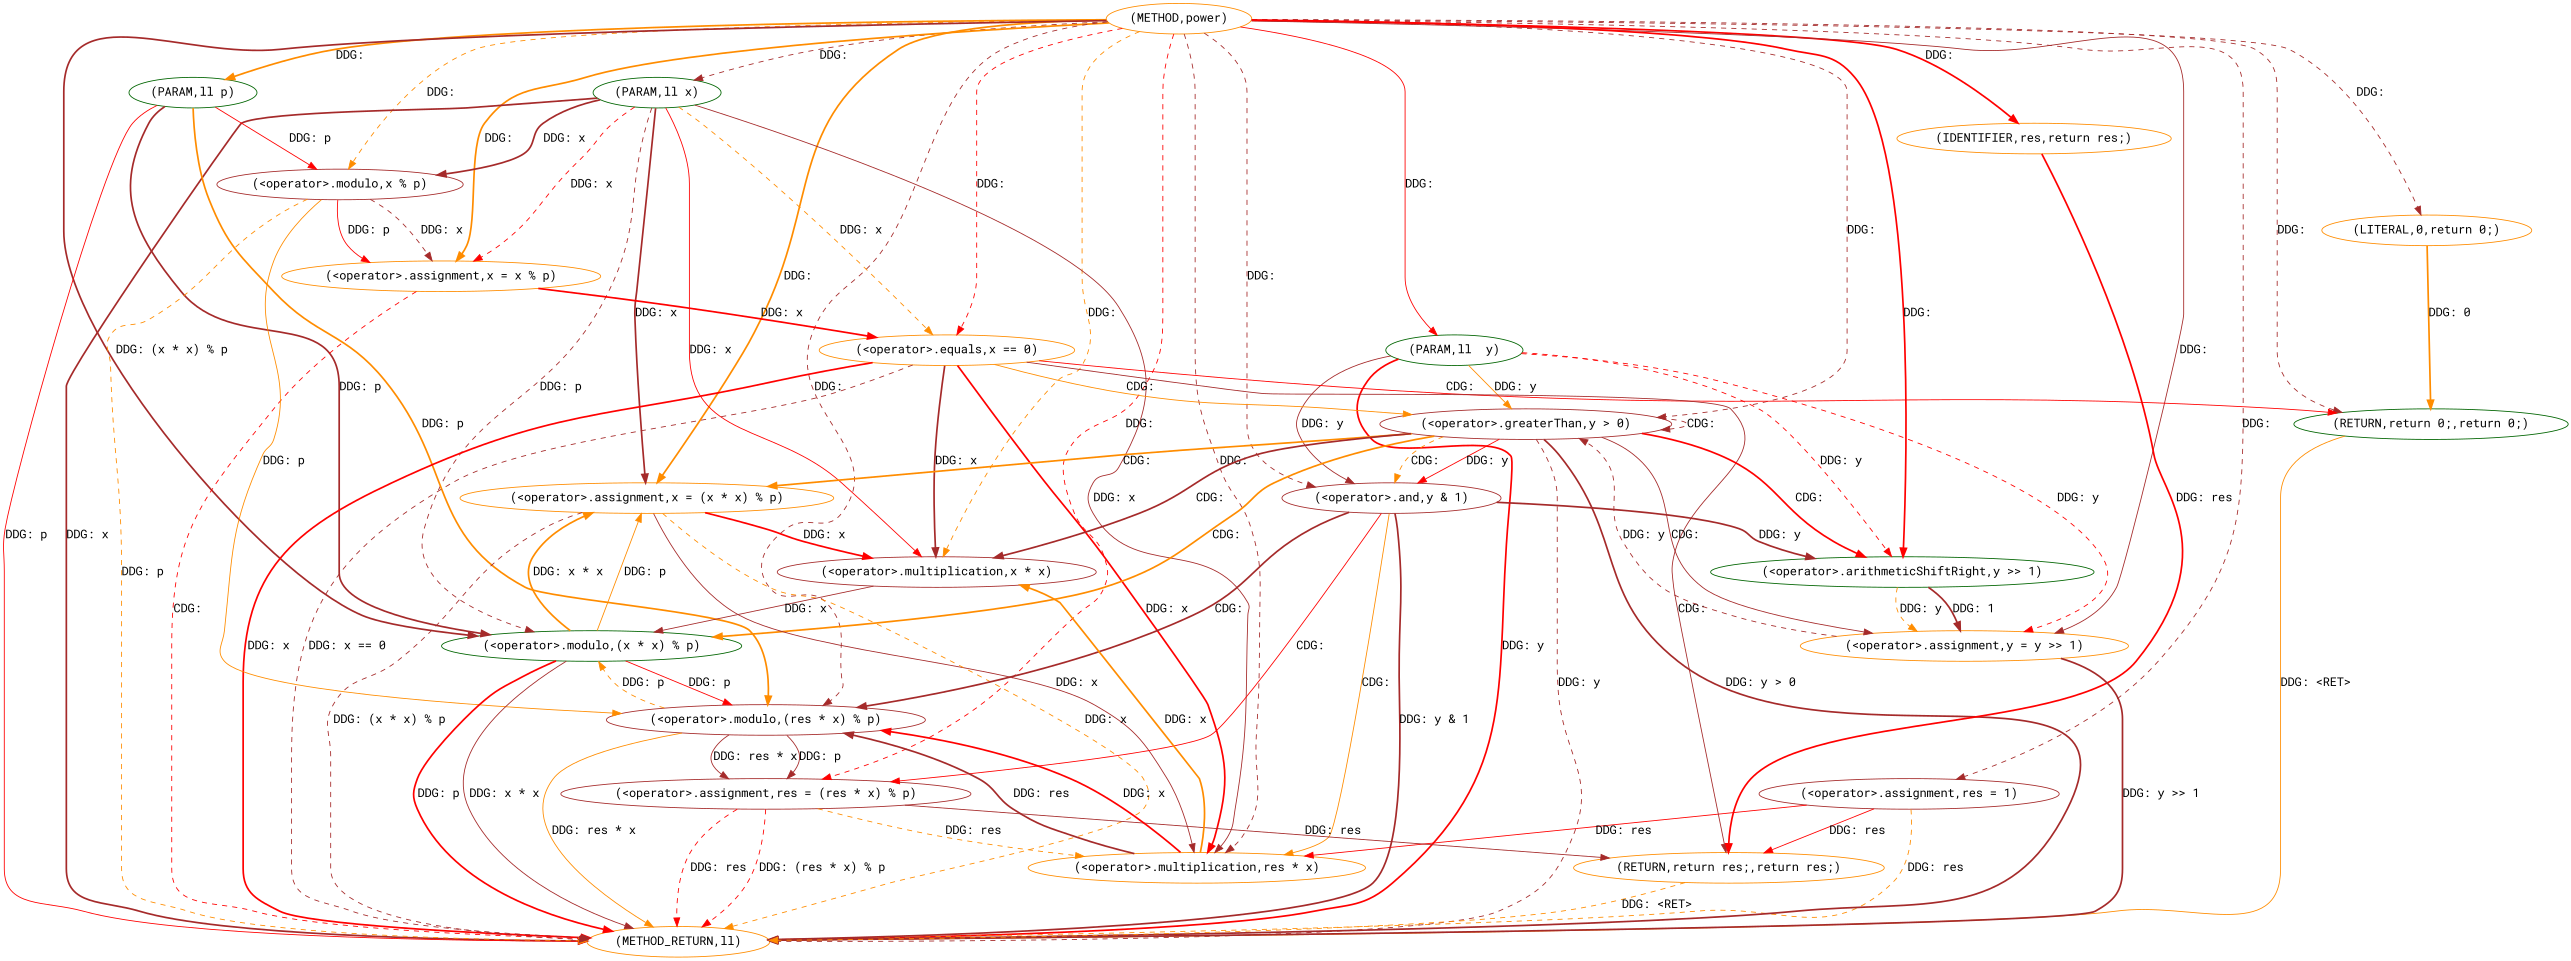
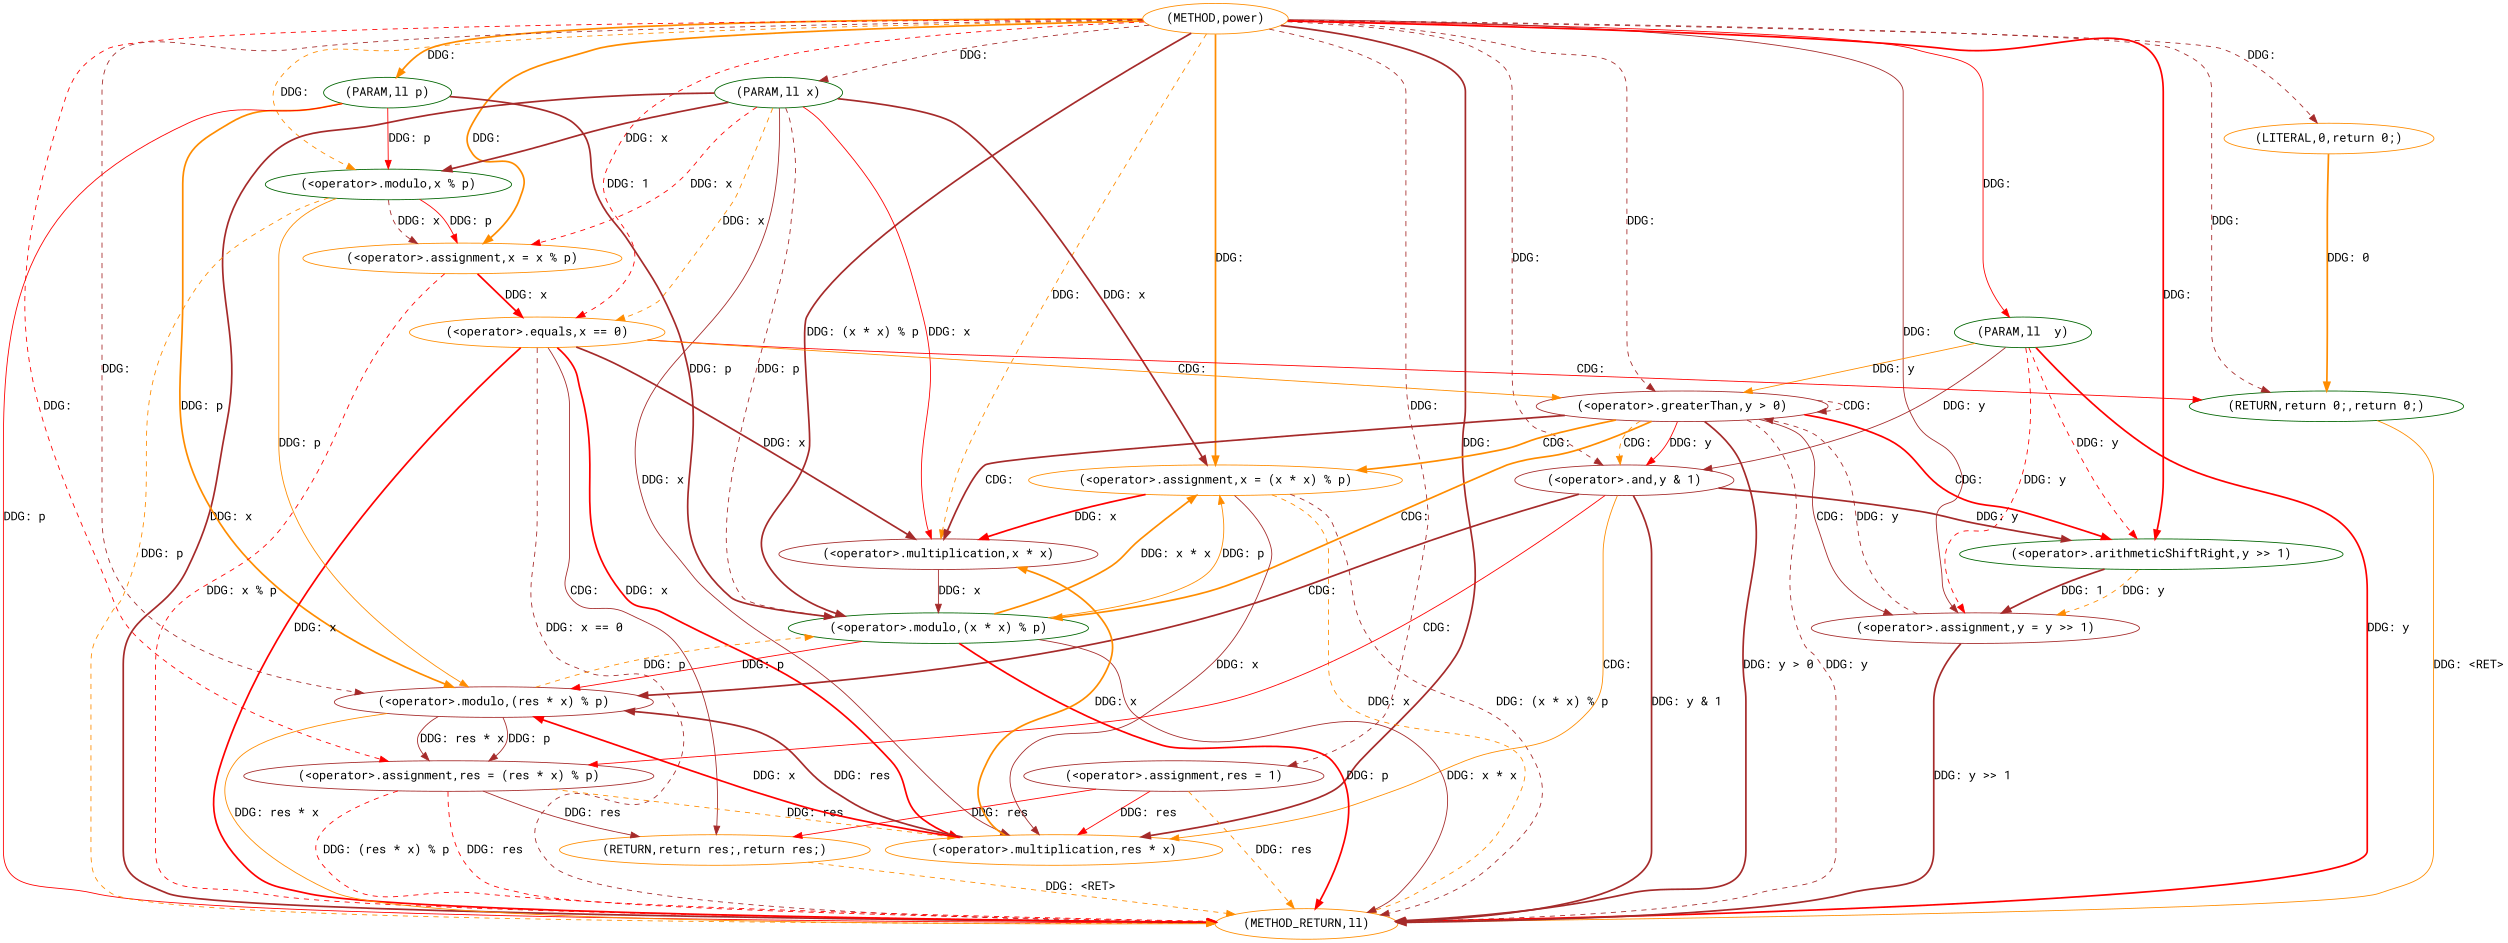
node "(IDENTIFIER,res,return res;)": removed
node "(<operator>.modulo,x % p)": color brown -> darkgreen
edge "(METHOD,power)" -> "(<operator>.equals,x == 0)": label "DDG: " -> "DDG: 1"
edge "(METHOD,power)" -> "(<operator>.multiplication,res * x)": style dashed -> bold
edge "(<operator>.assignment,x = x % p)" -> "(METHOD_RETURN,ll)": label "CDG: " -> "DDG: x % p"
node "(<operator>.assignment,y = y >> 1)": color darkorange -> brown
